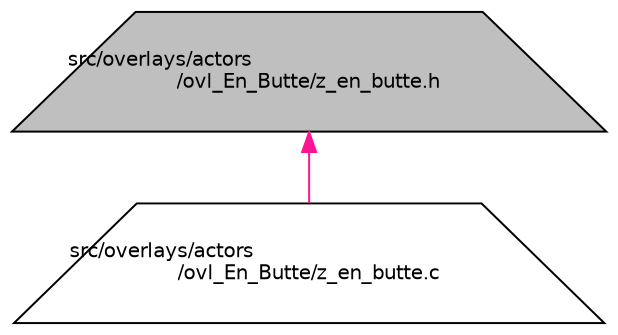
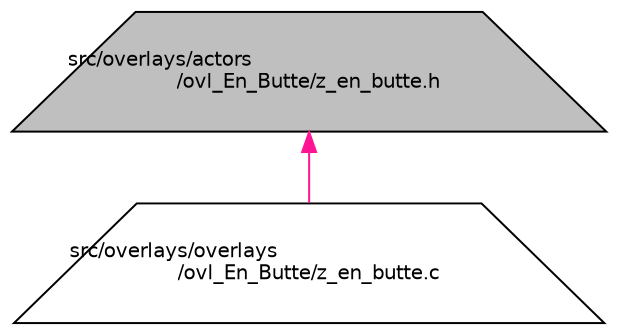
node "src/overlays/actors /ovl_En_Butte/z_en_butte.c": label "src/overlays/actors /ovl_En_Butte/z_en_butte.c" -> "src/overlays/overlays /ovl_En_Butte/z_en_butte.c"
